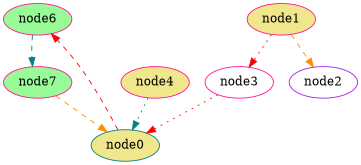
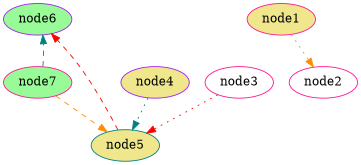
node "node6": color deeppink -> purple
edge "node6" -> "node7": reversed
edge "node1" -> "node3": removed
edge "node1" -> "node2": style dashed -> dotted
node "node4": color deeppink -> purple
node "node2": color purple -> deeppink
node "node0": label "node0" -> "node5"
